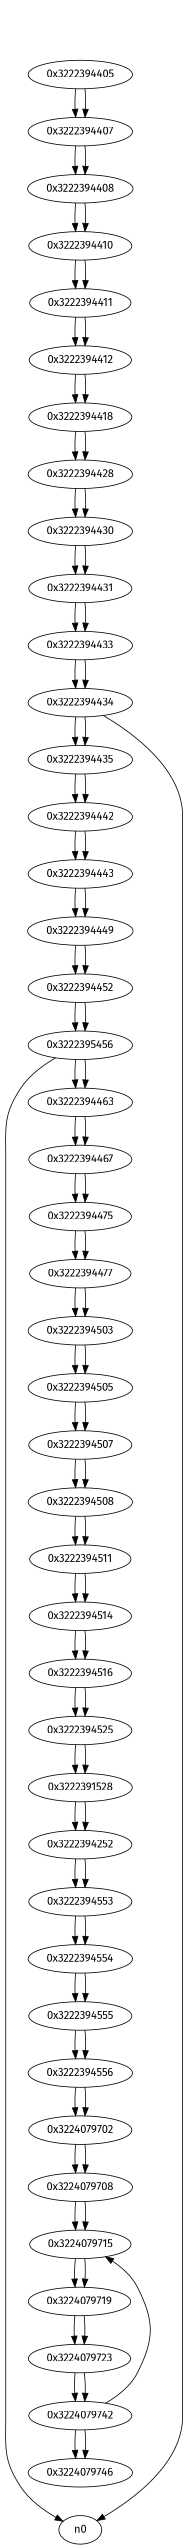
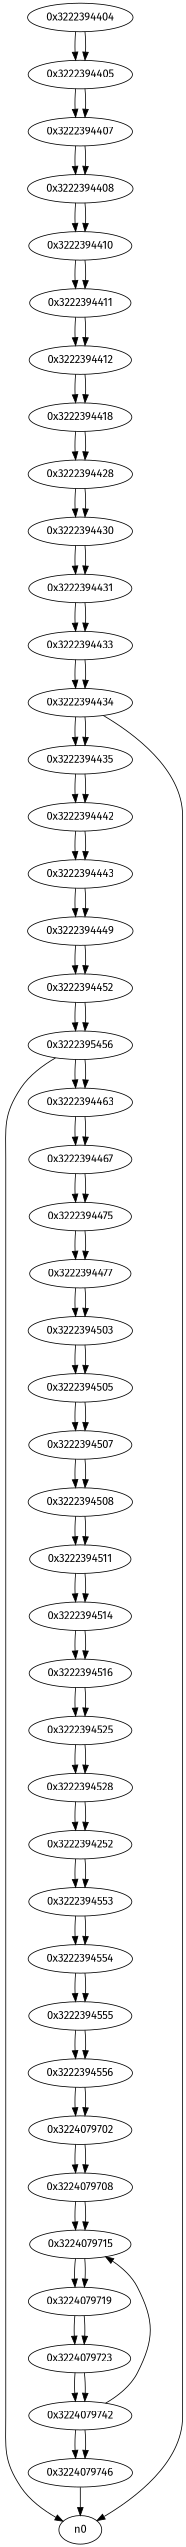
node "0x3222394404": added
node "0x3222391528": label "0x3222391528" -> "0x3222394528"
edge "0x3224079746" -> "n0": added
